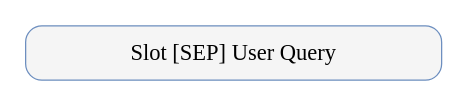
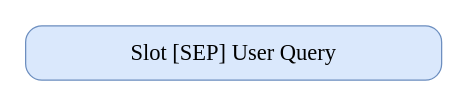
node "Slot [SEP] User Query": fillcolor #f5f5f5 -> #dae8fc
